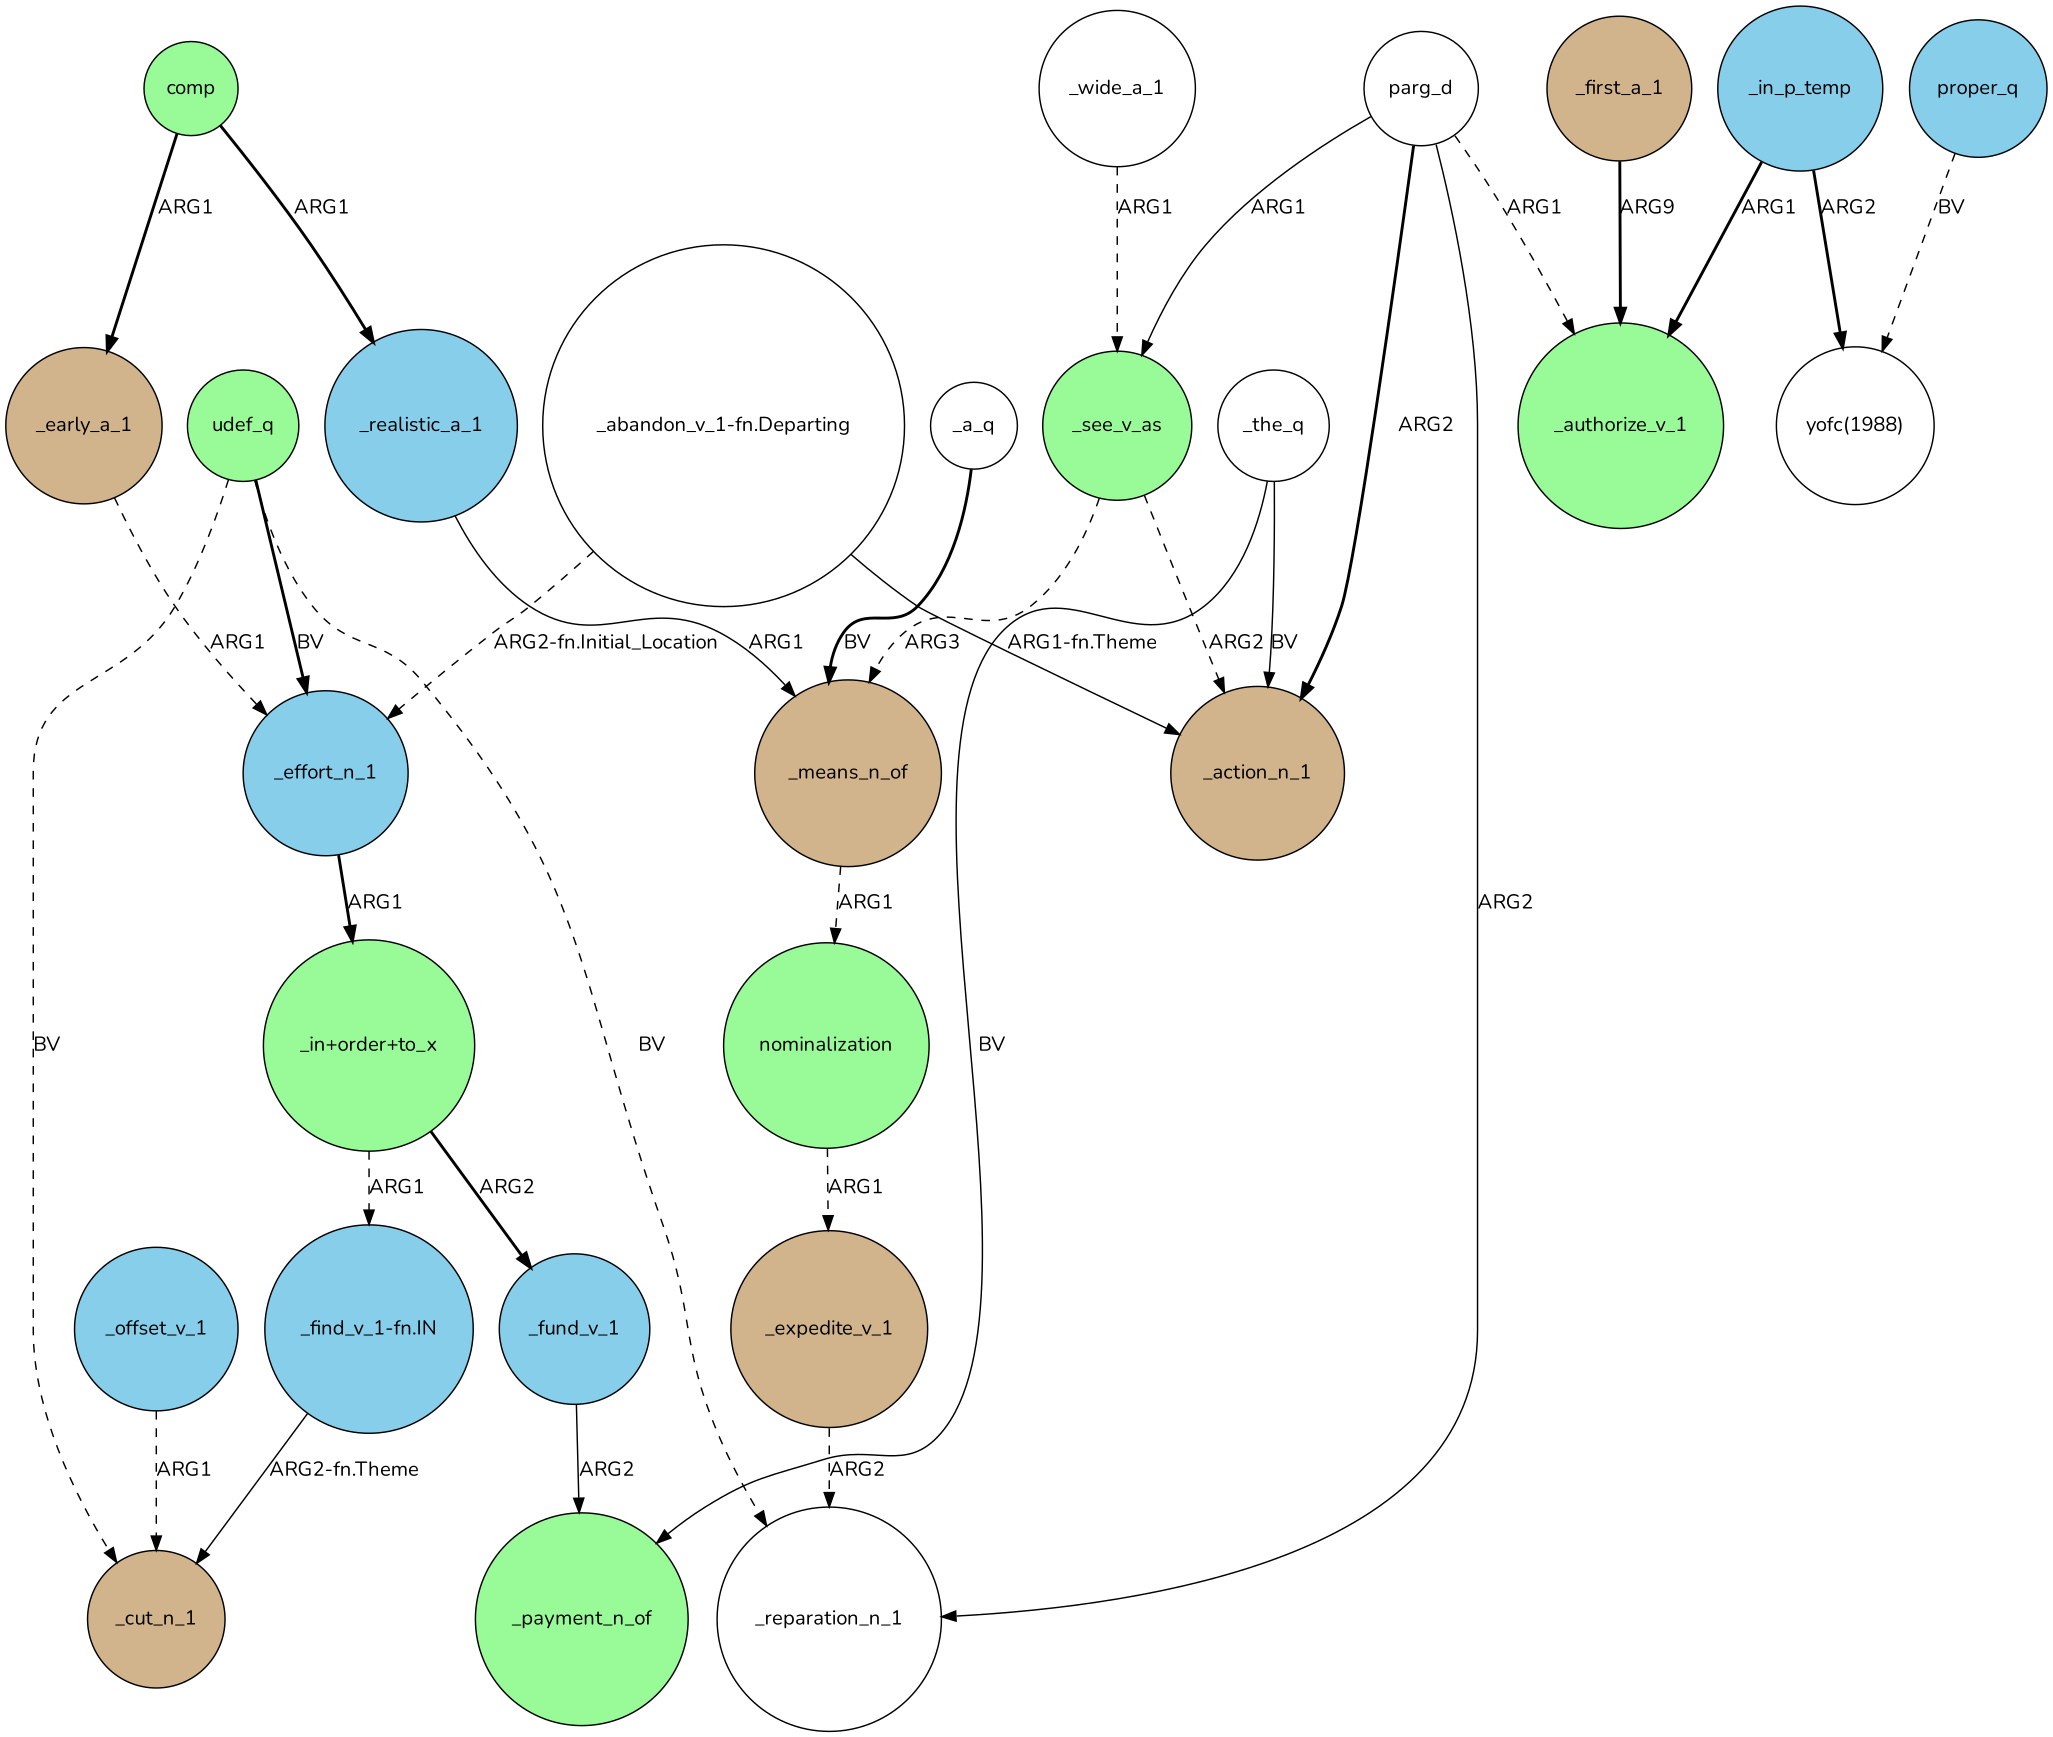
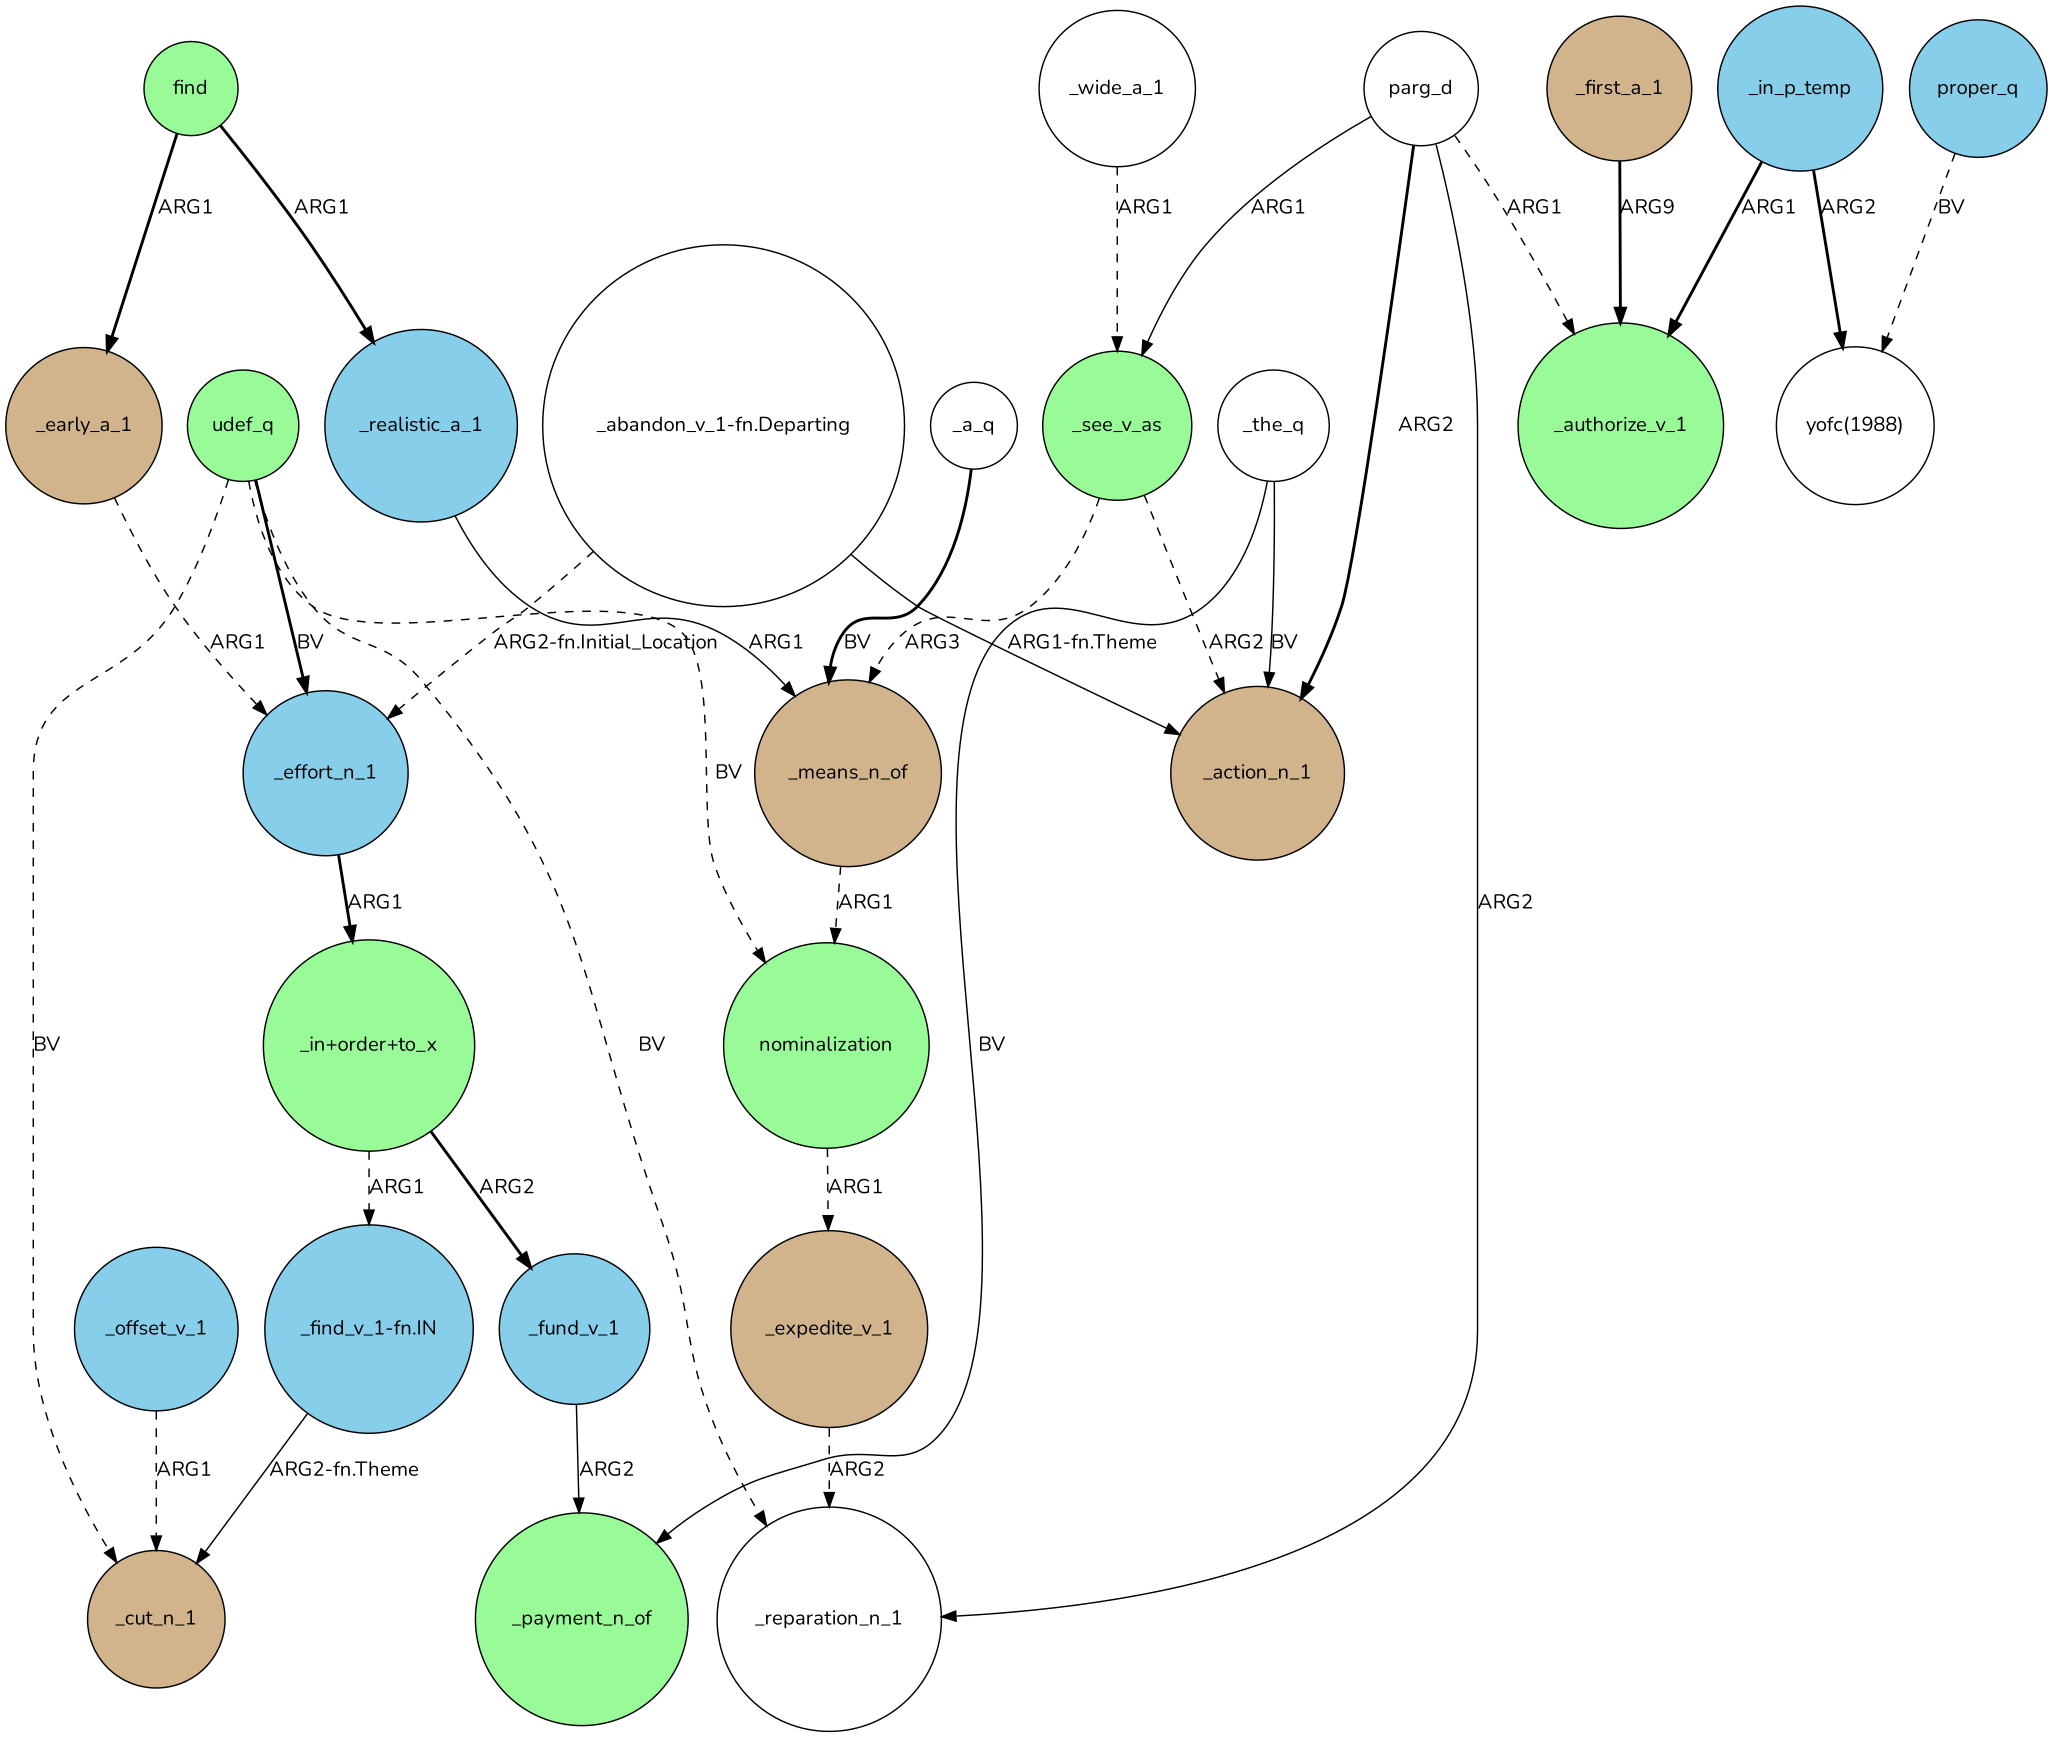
node "comp": label "comp" -> "find"
edge "udef_q" -> "nominalization": added, label "BV"
